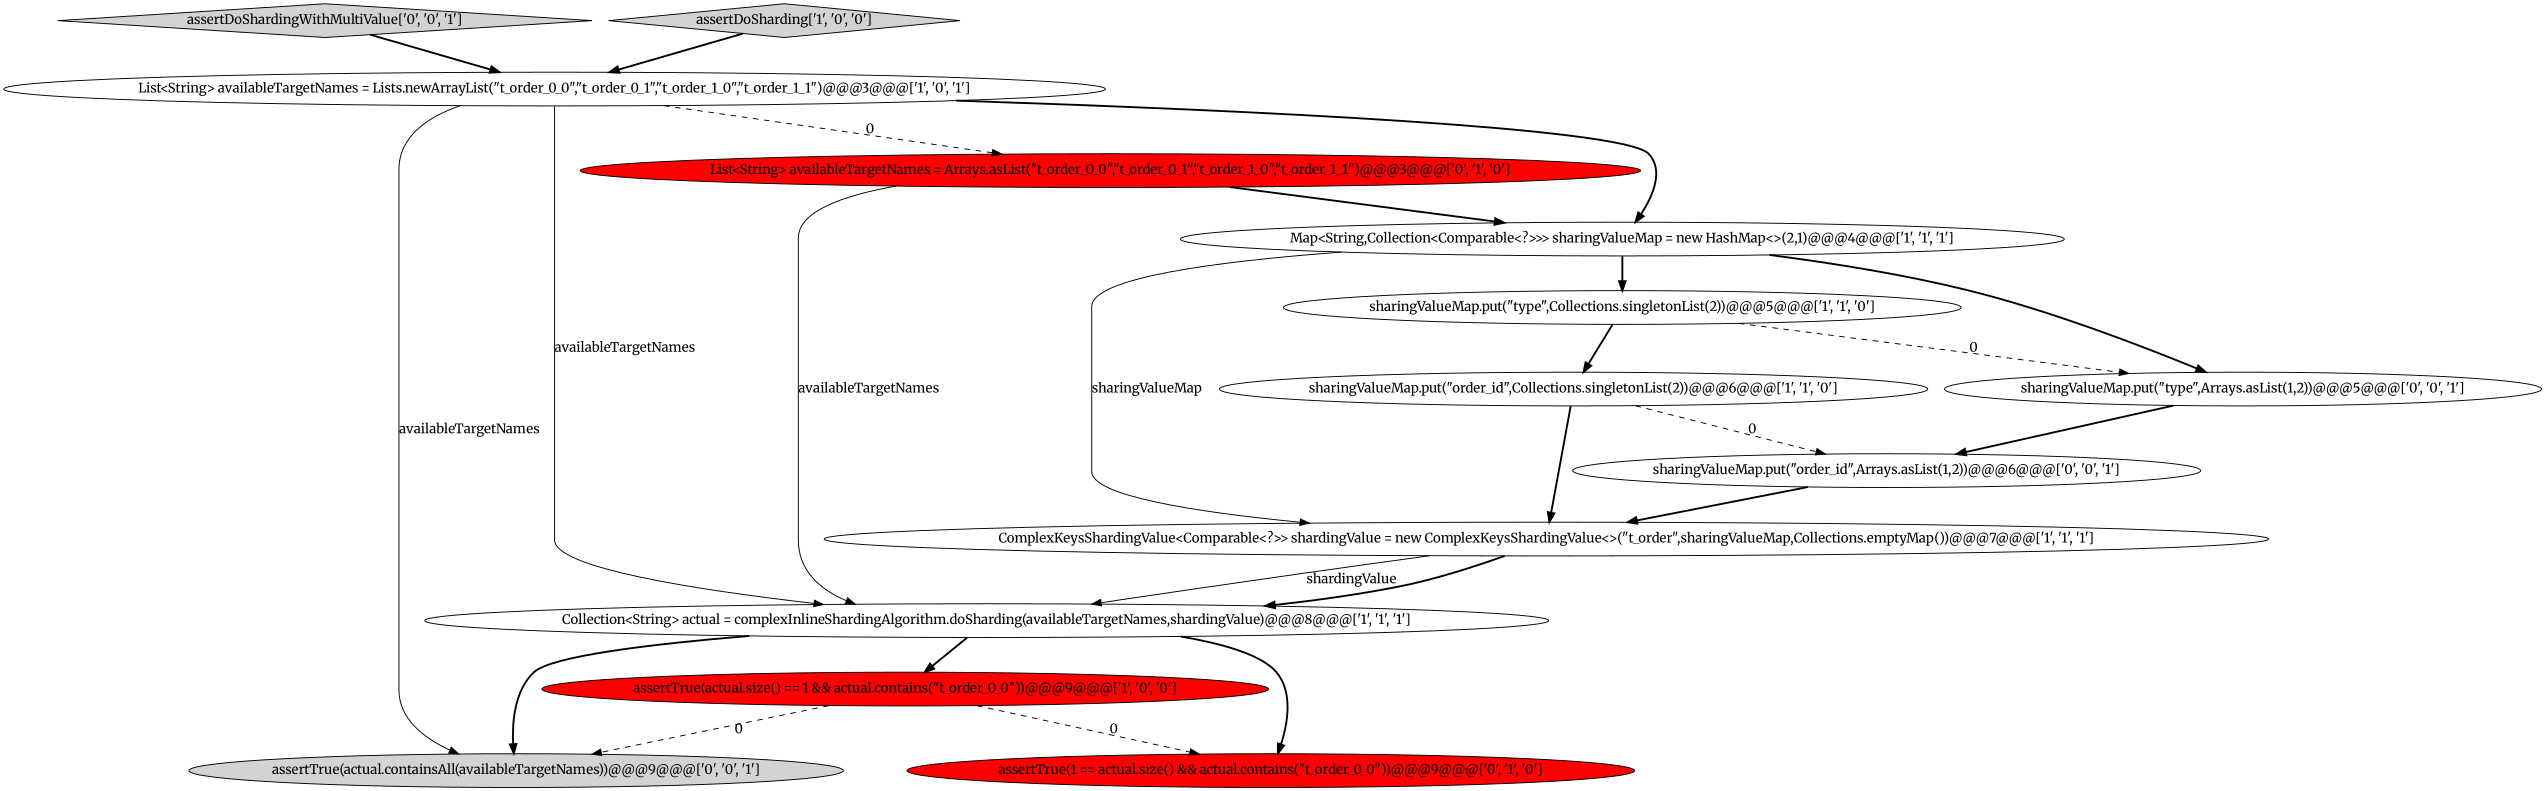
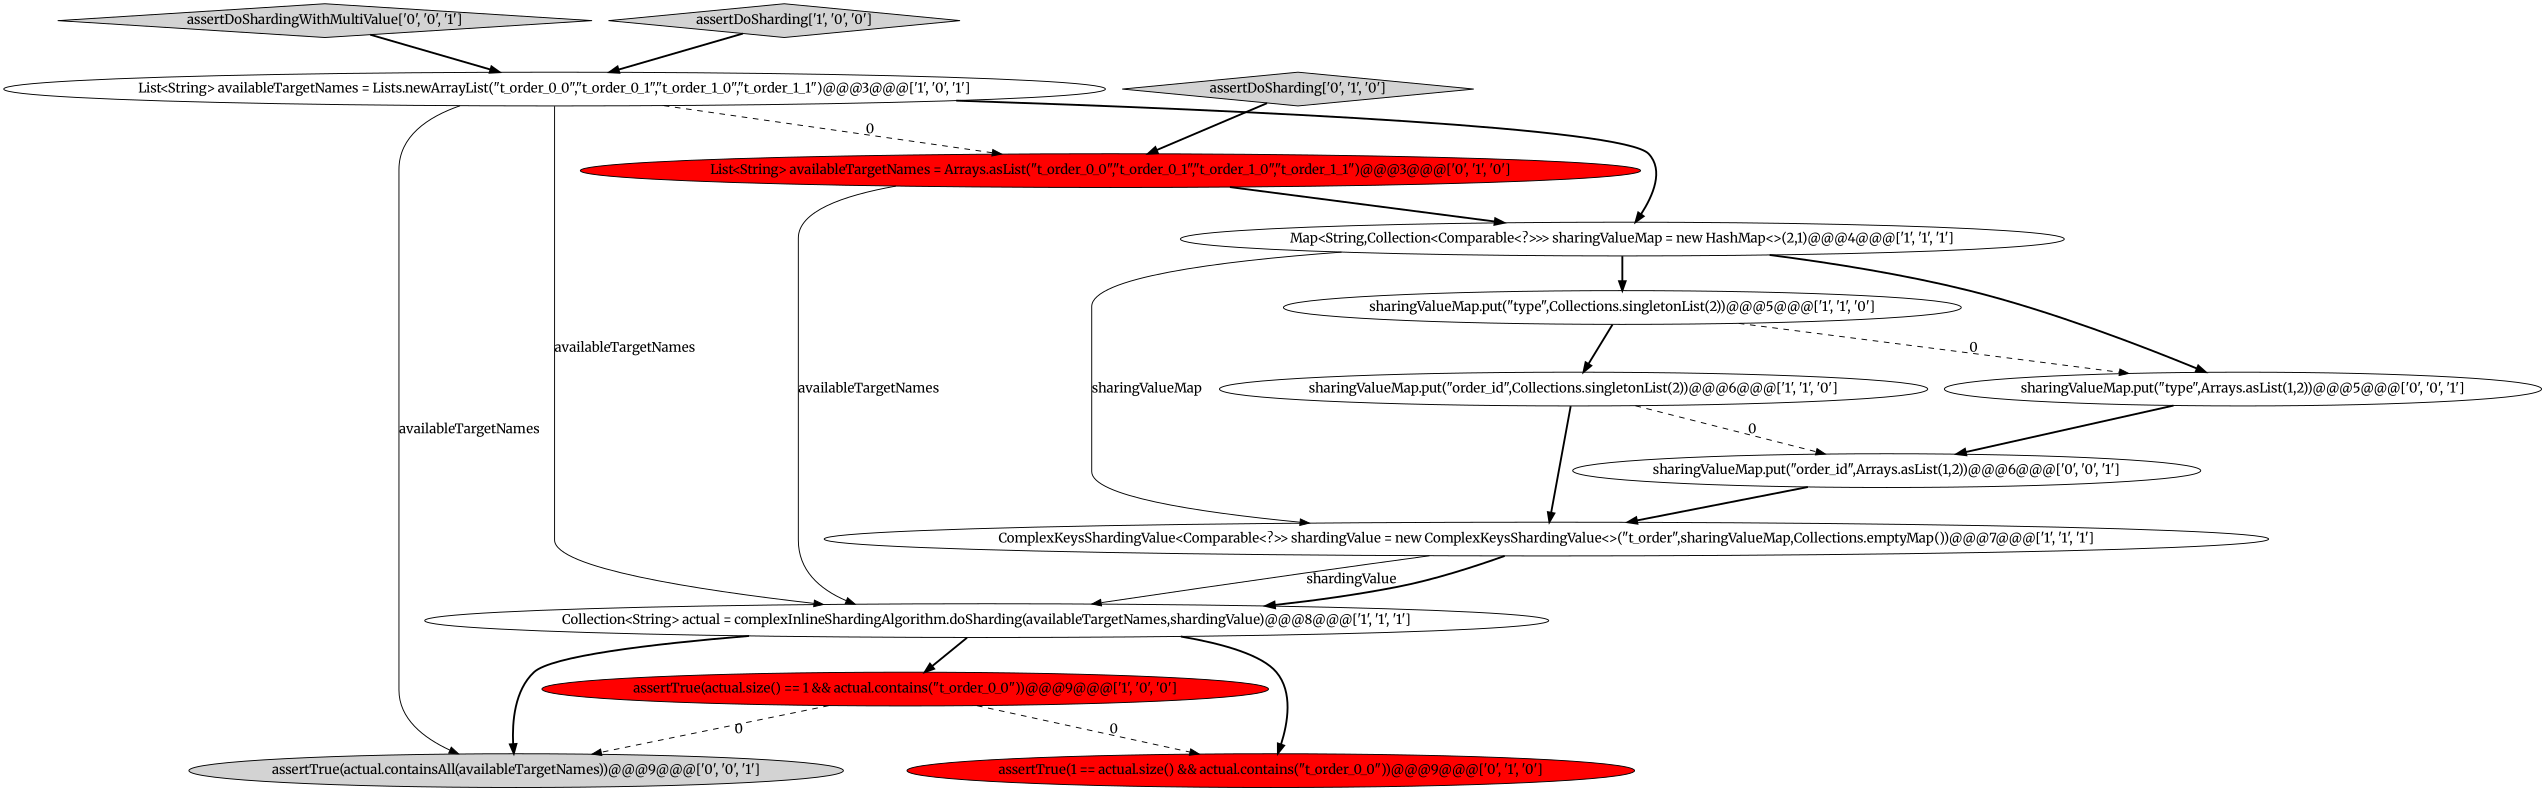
node "assertDoSharding['0', '1', '0']": added
